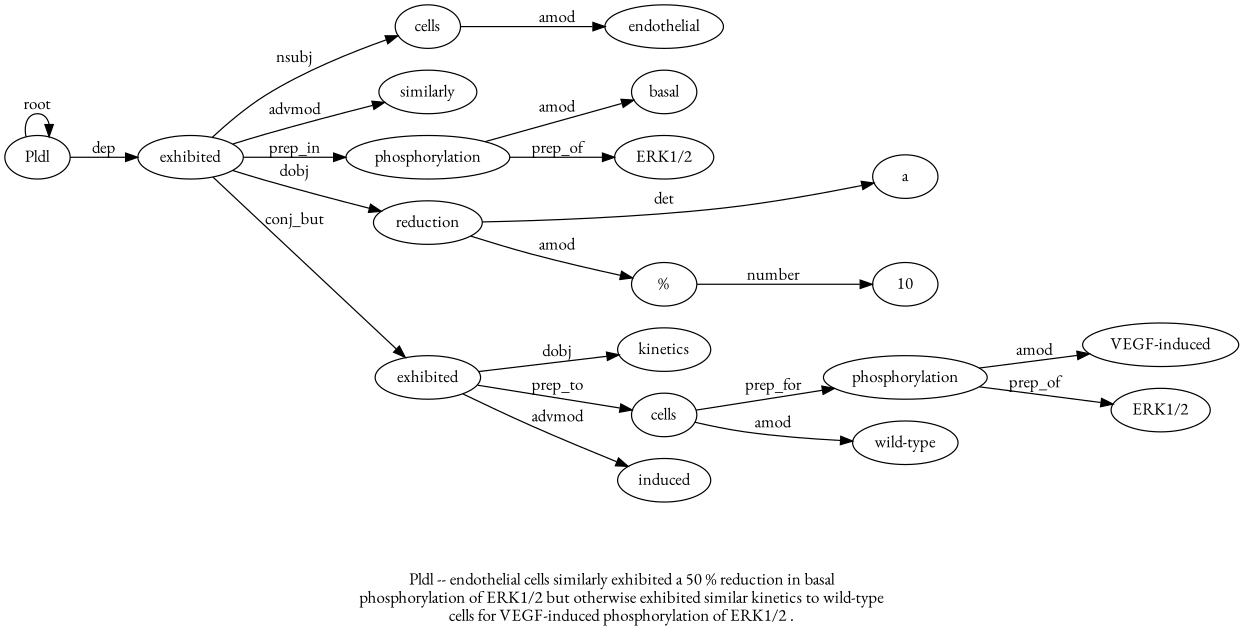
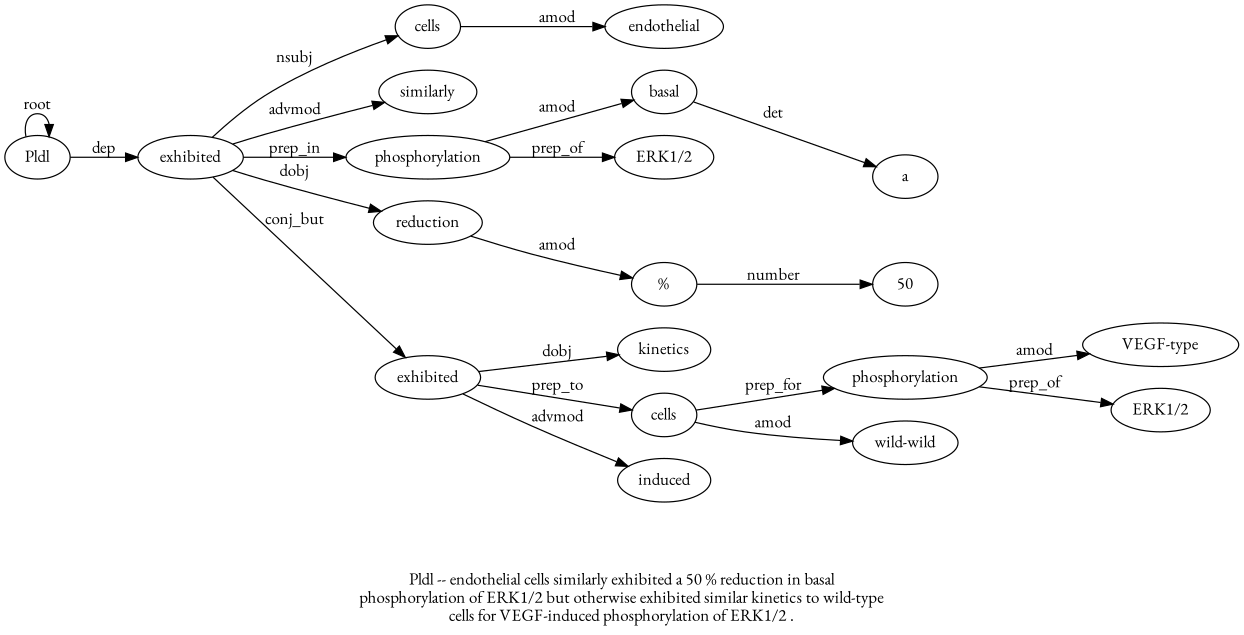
edge "reduction" -> "a": now "basal" -> "a"
node "10": label "10" -> "50"
node "VEGF-induced": label "VEGF-induced" -> "VEGF-type"
node "wild-type": label "wild-type" -> "wild-wild"
